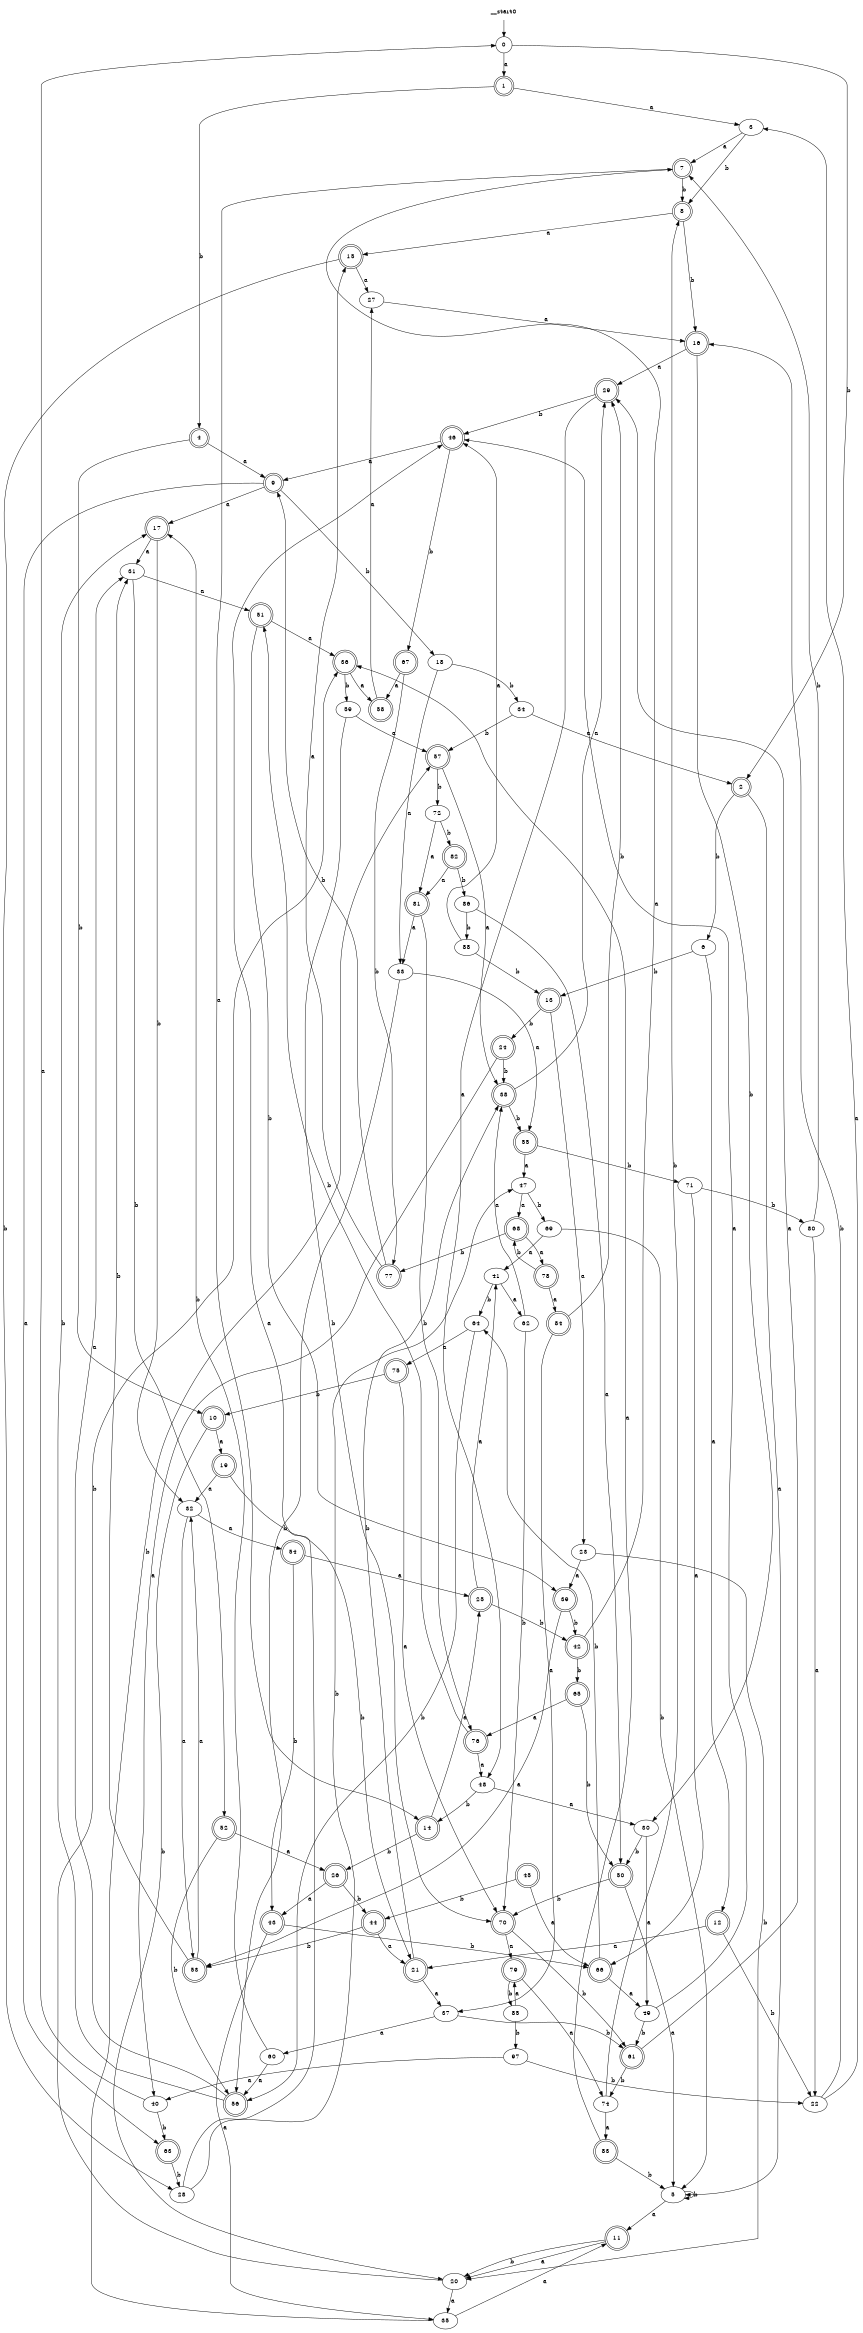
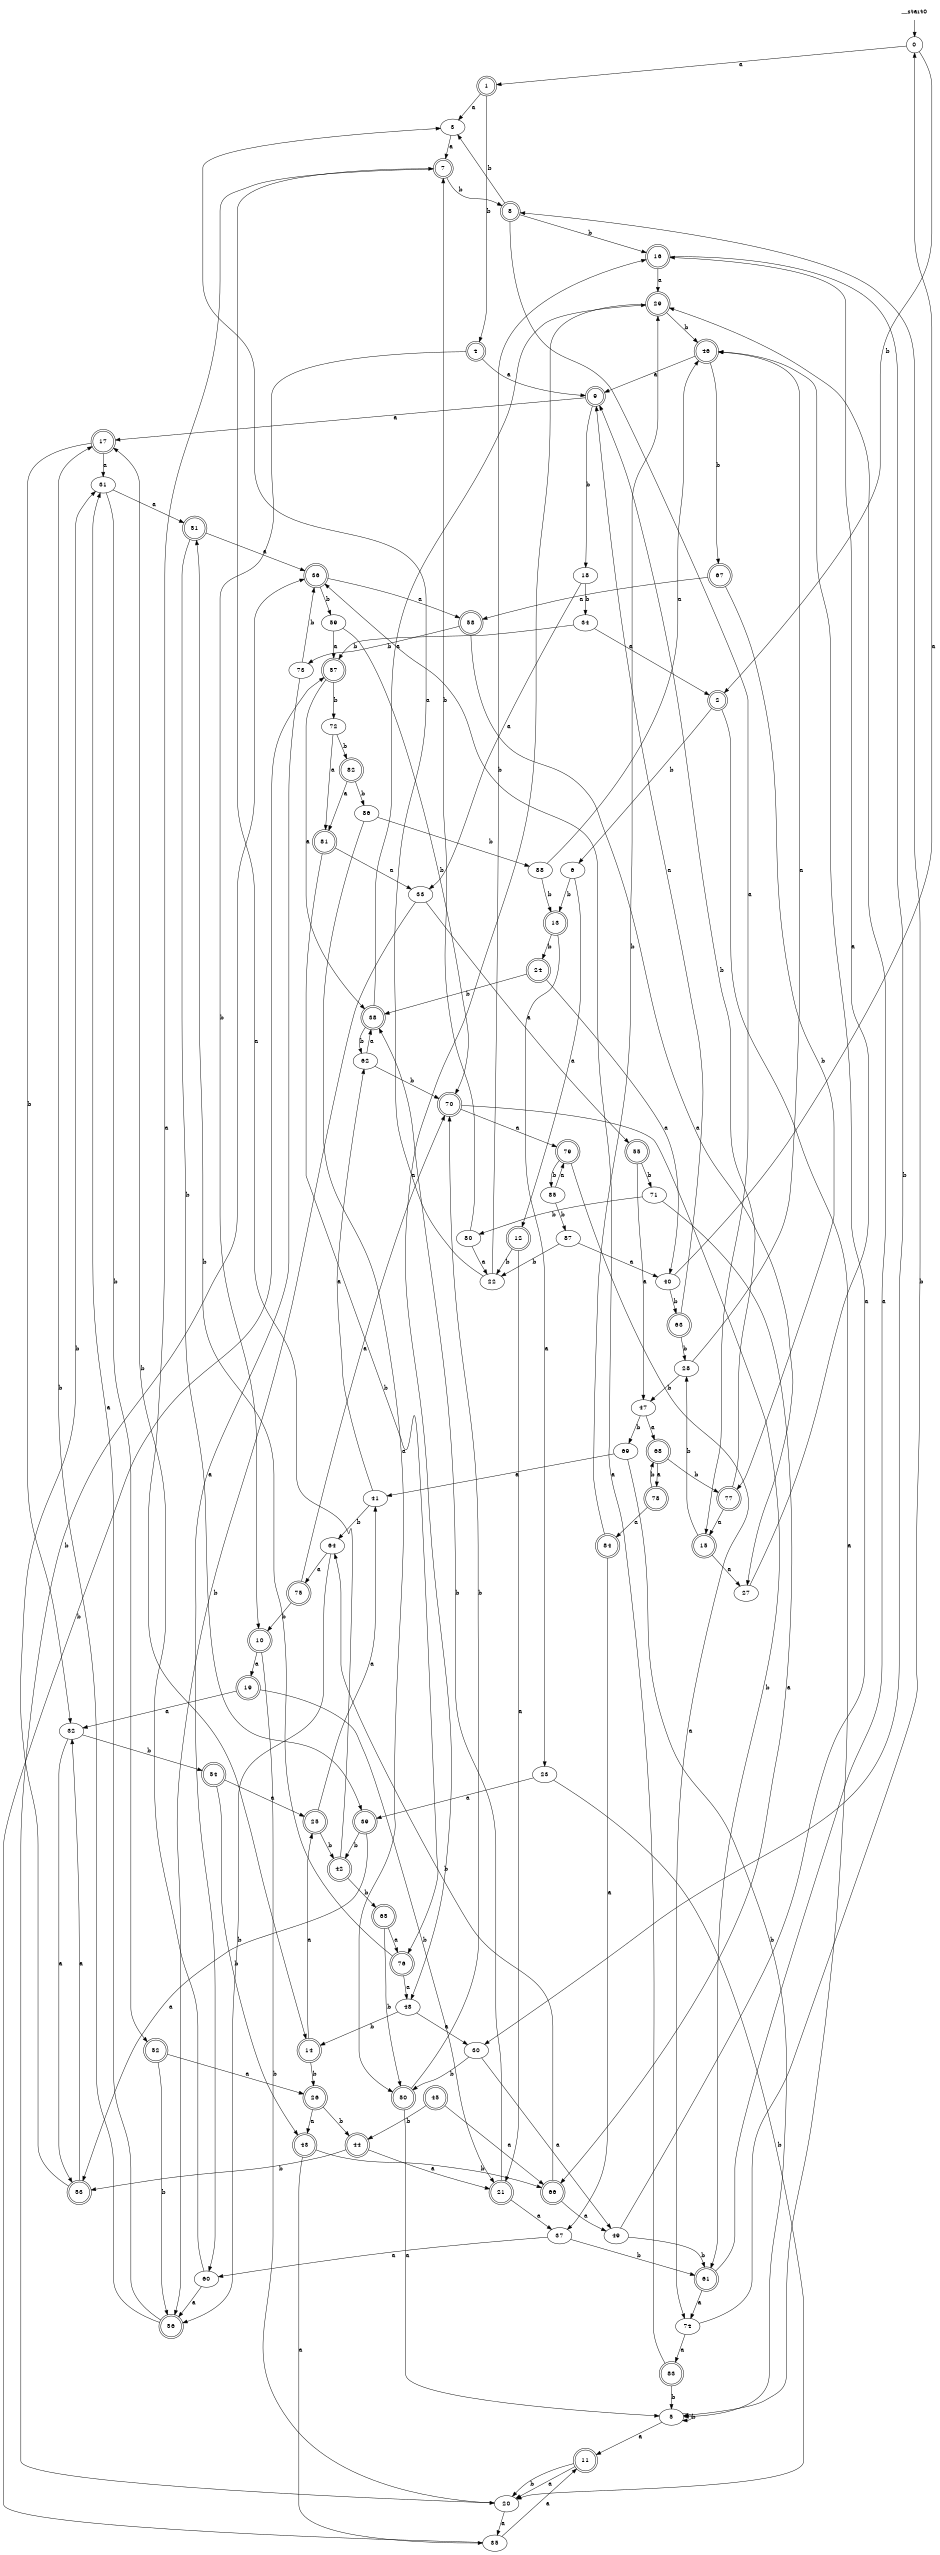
edge "3" -> "8": reversed
node "73": added
edge "38" -> "55": now "38" -> "62"
edge "9" -> "63": reversed
edge "32" -> "54": label "a" -> "b"
node "97": label "97" -> "87"
edge "61" -> "74": label "b" -> "a"
